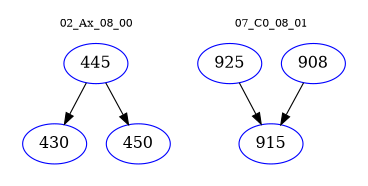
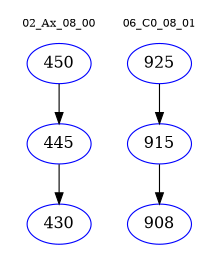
cluster "07_C0_08_01": label "07_C0_08_01" -> "06_C0_08_01"
edge "445" -> "450": reversed
edge "908" -> "915": reversed
